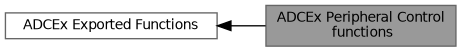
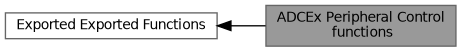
node "ADCEx Exported Functions": label "ADCEx Exported Functions" -> "Exported Exported Functions"
